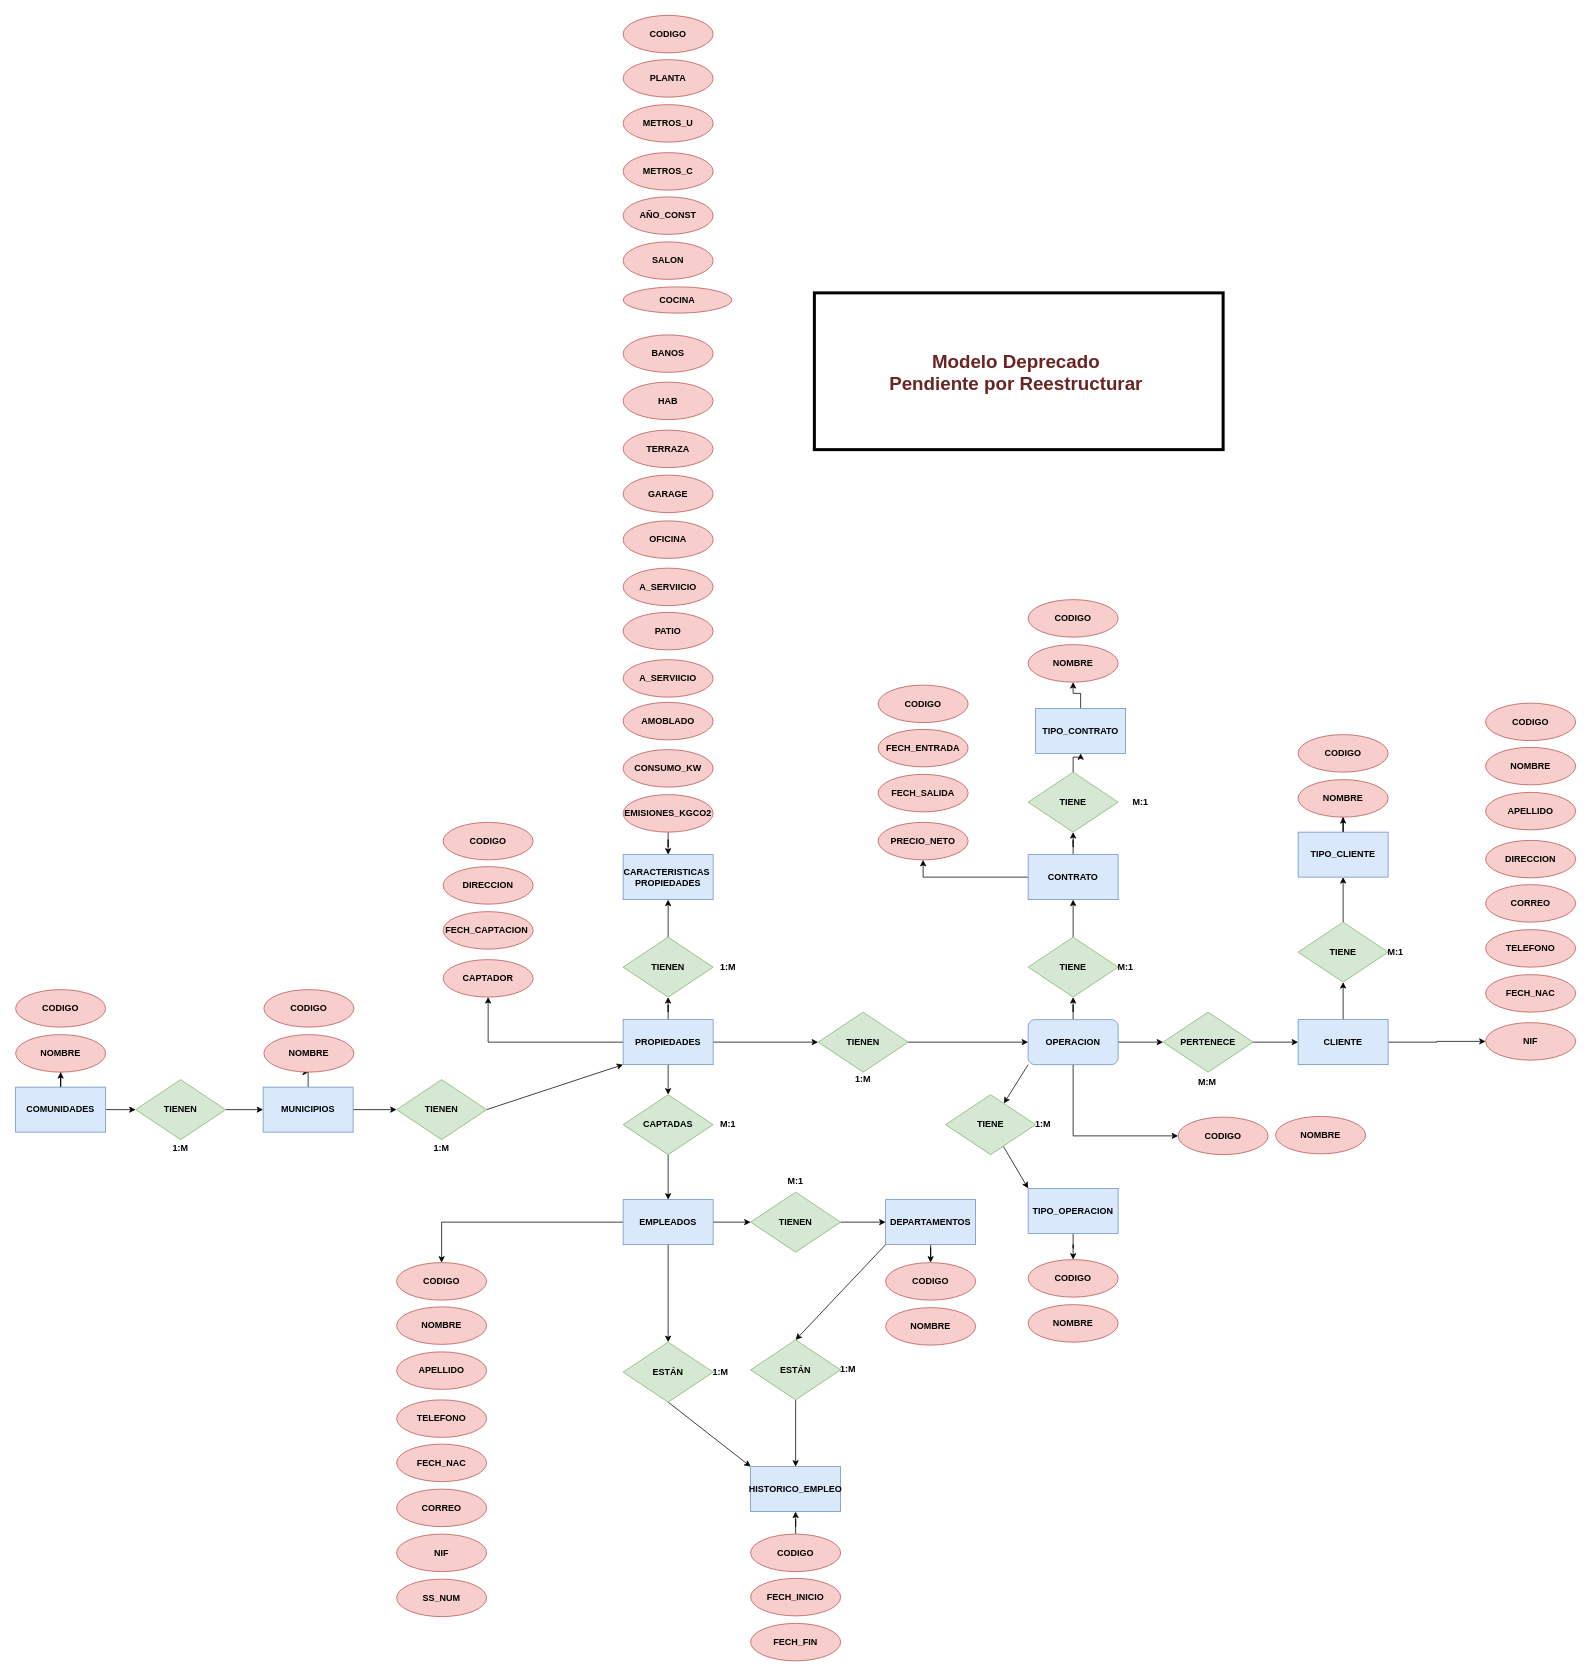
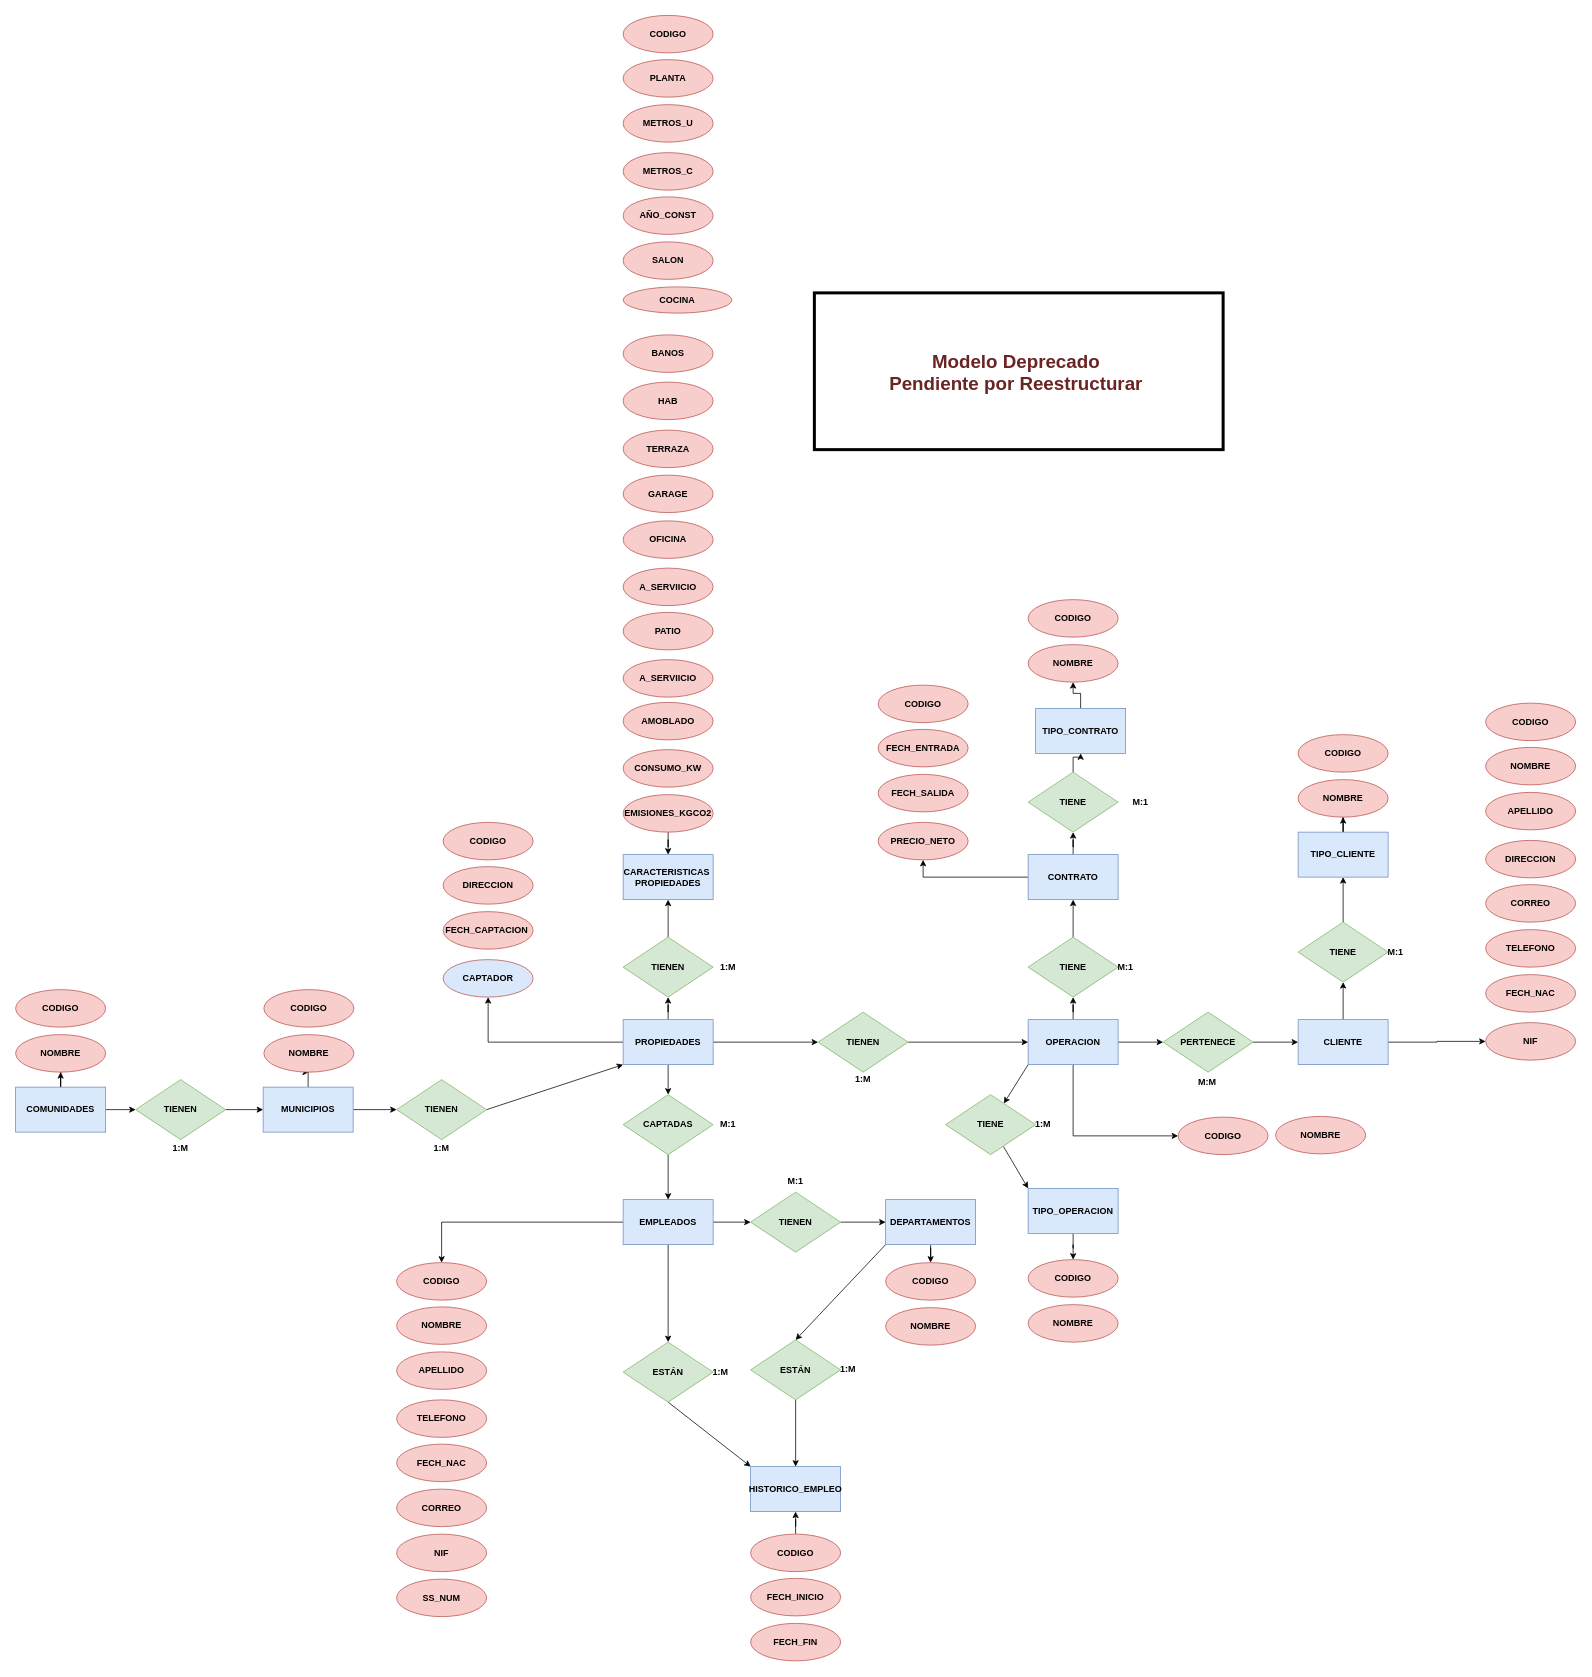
node "CAPTADOR": fillcolor #f8cecc -> #dae8fc
node "OPERACION": shape rounded rectangle -> rectangle
